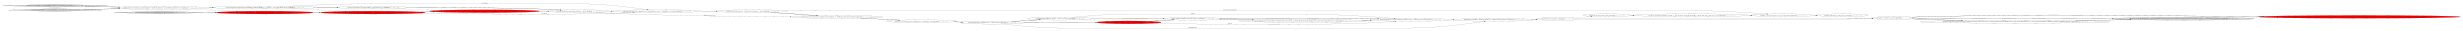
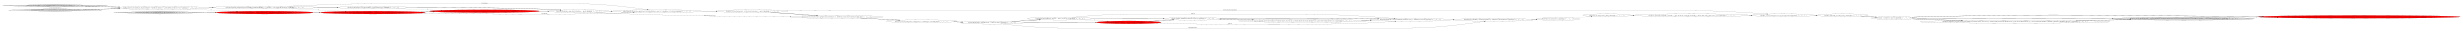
edge "PowerMockito.mockStatic()@@@19@@@['1', '1', '1']" -> "consumer.run(Mockito.mock())@@@24@@@['1', '1', '1']": now "consumer.open(new Configuration())@@@23@@@['1', '1', '1']" -> "consumer.run(Mockito.mock())@@@24@@@['1', '1', '1']"
